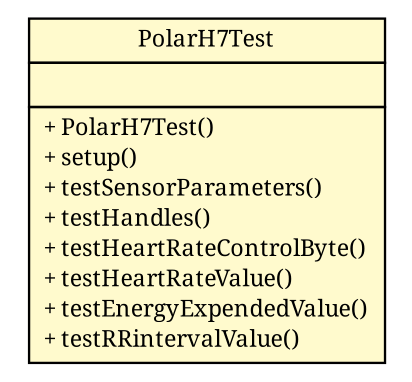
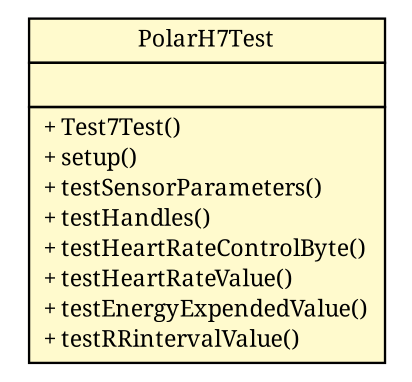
node "PolarH7Test": text "+ PolarH7Test()" -> "+ Test7Test()"
